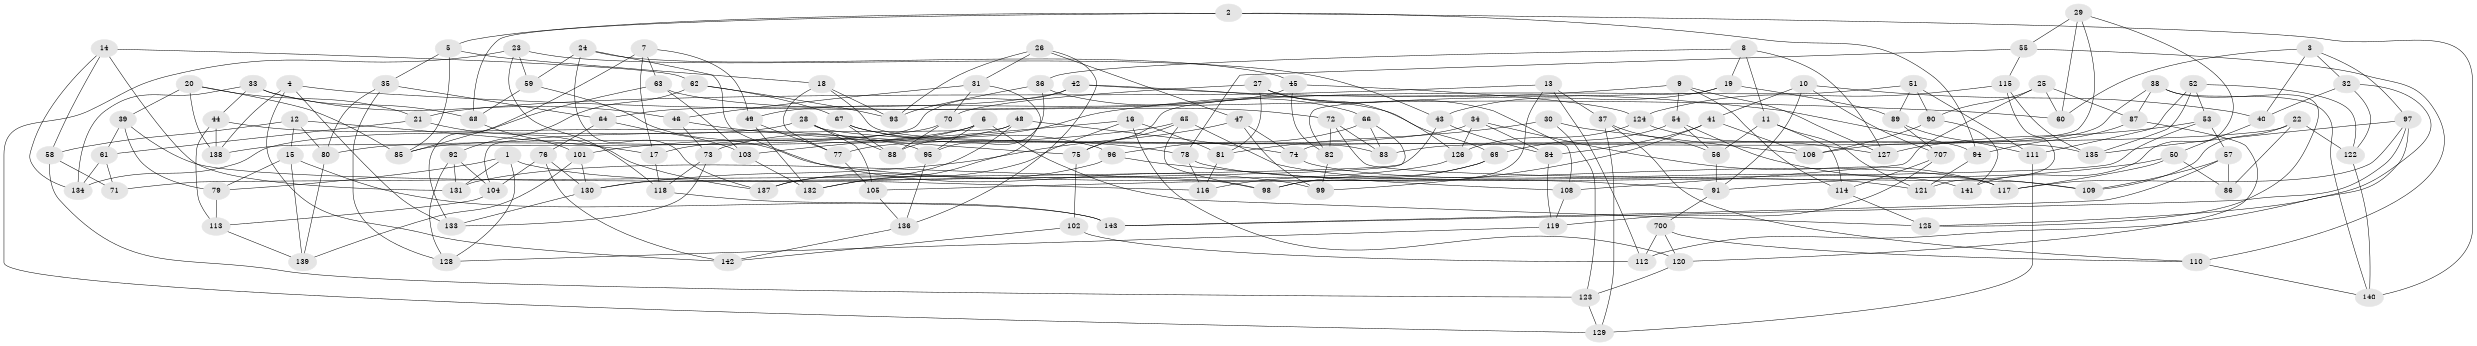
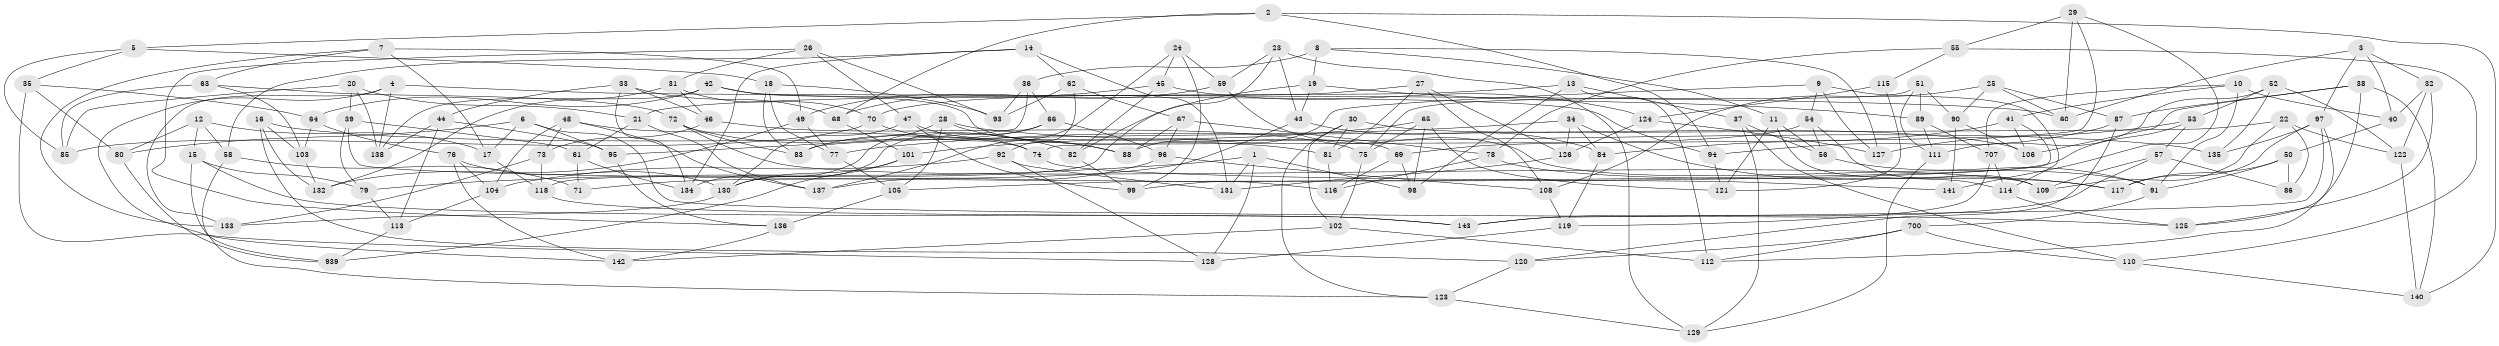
edge "115" -- "135": removed
edge "30" -- "102": added
node "139": label "139" -> "939"
